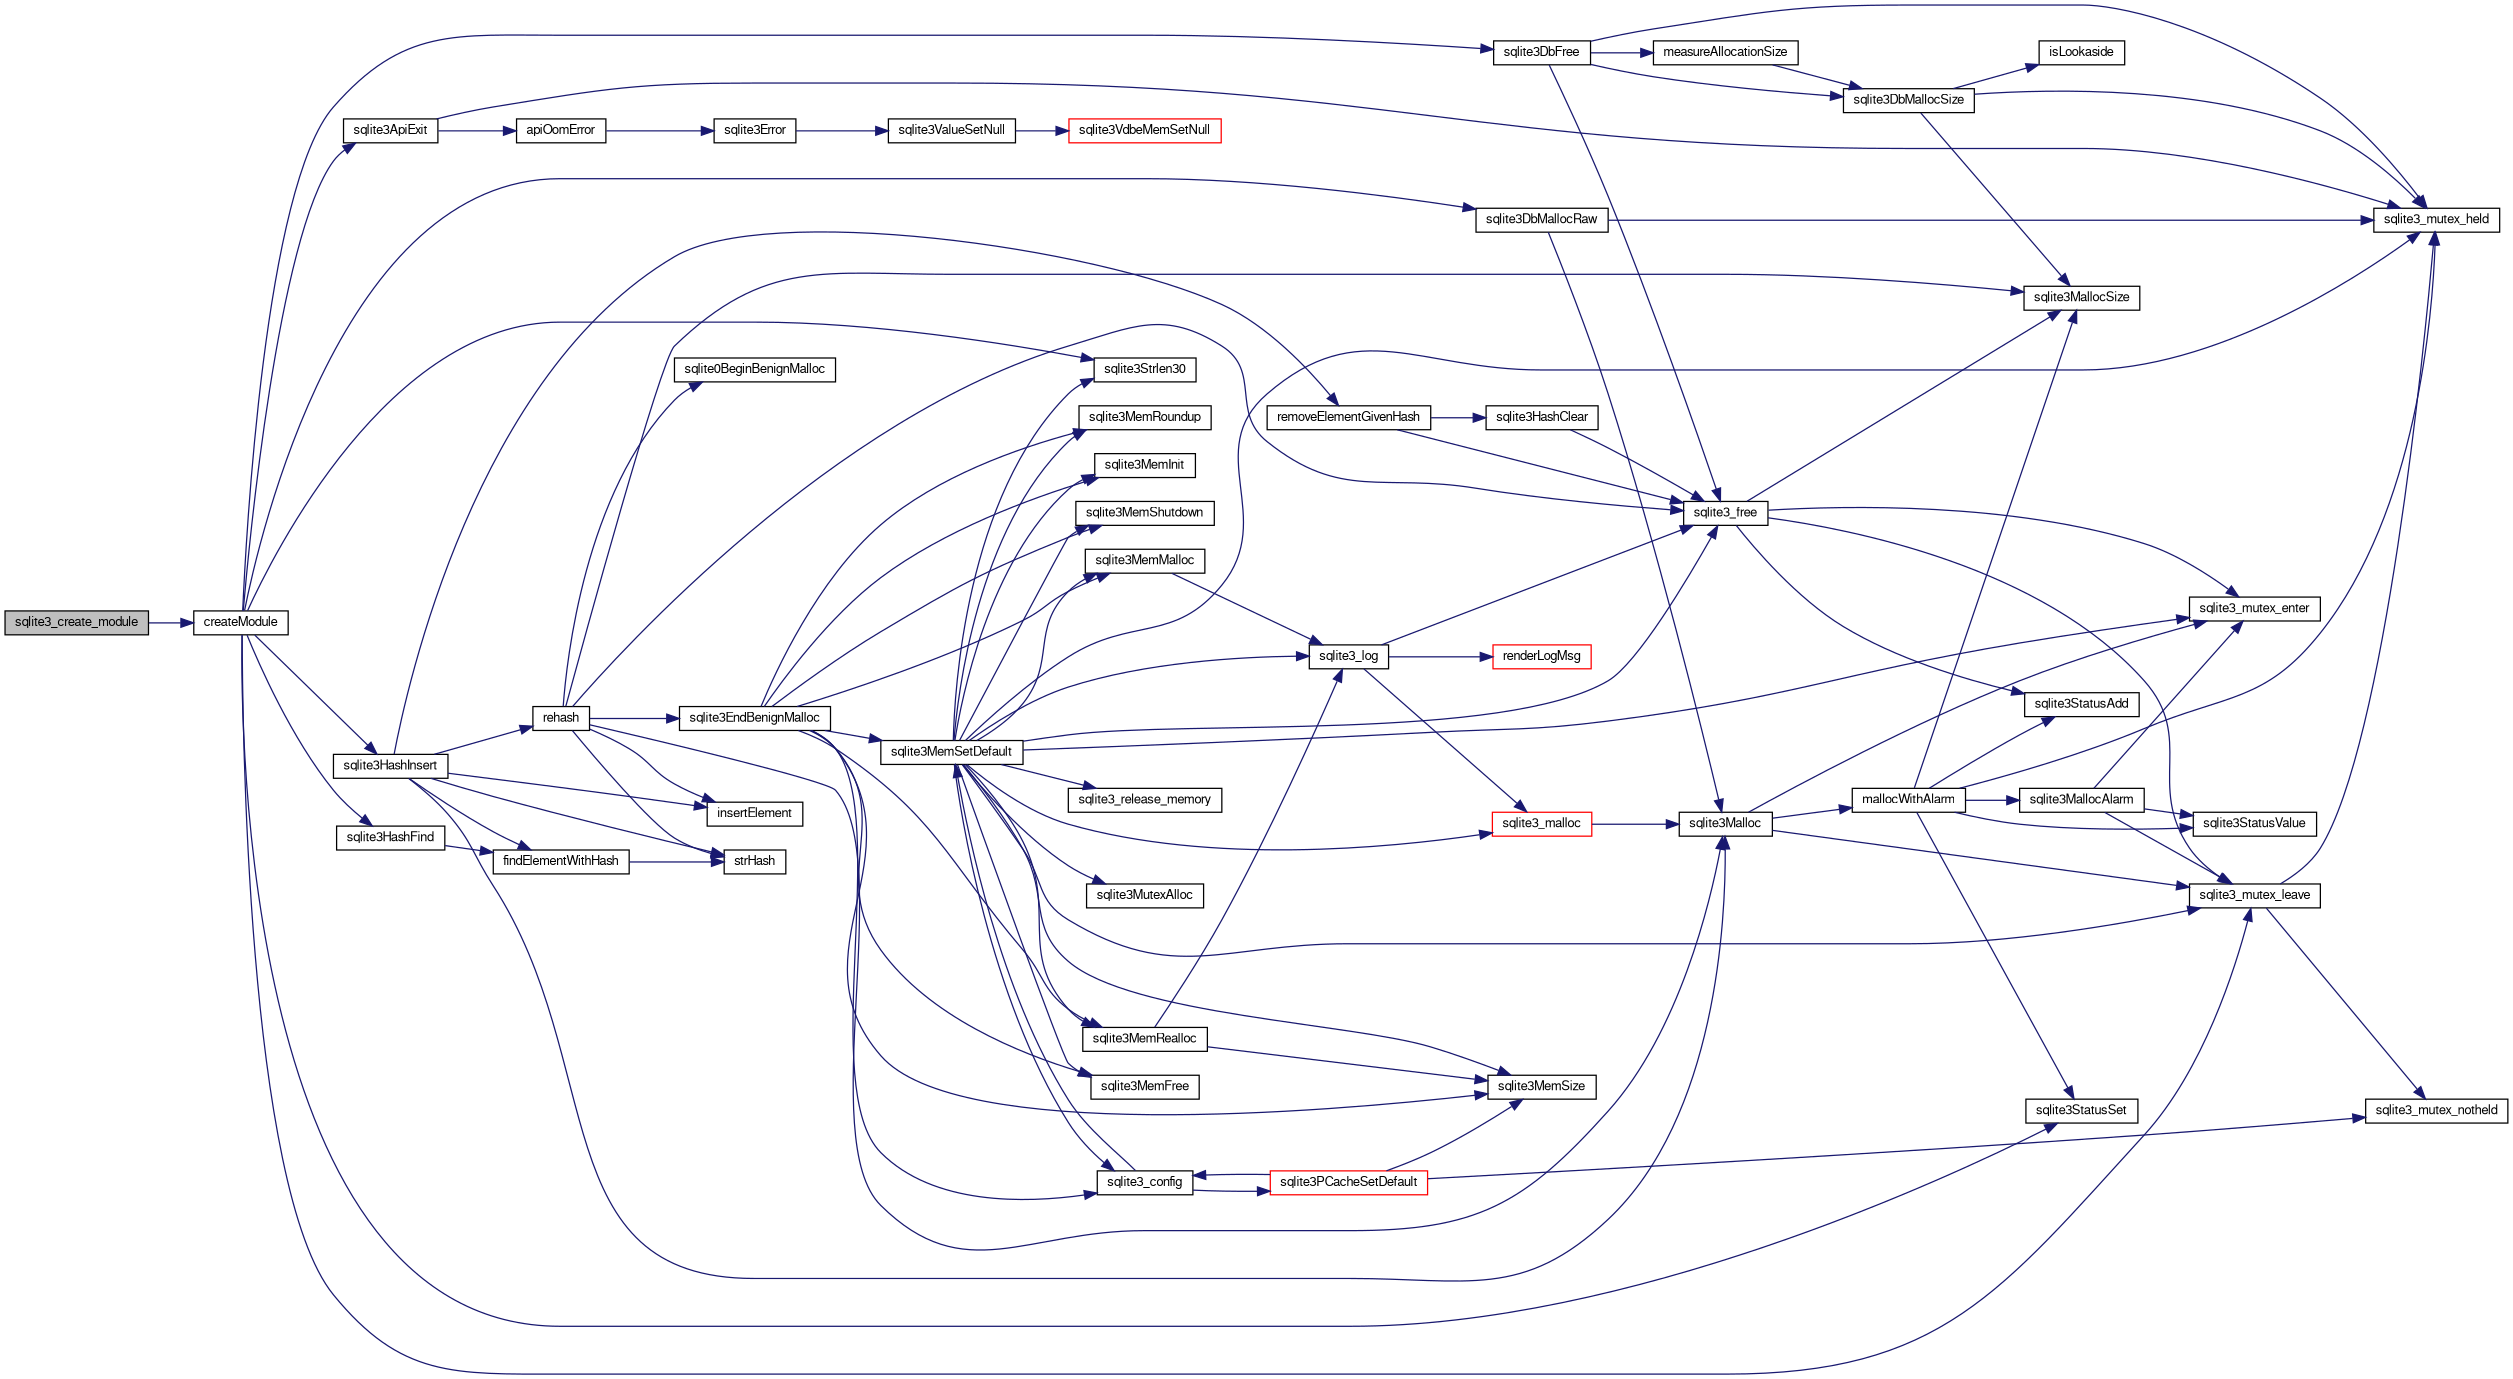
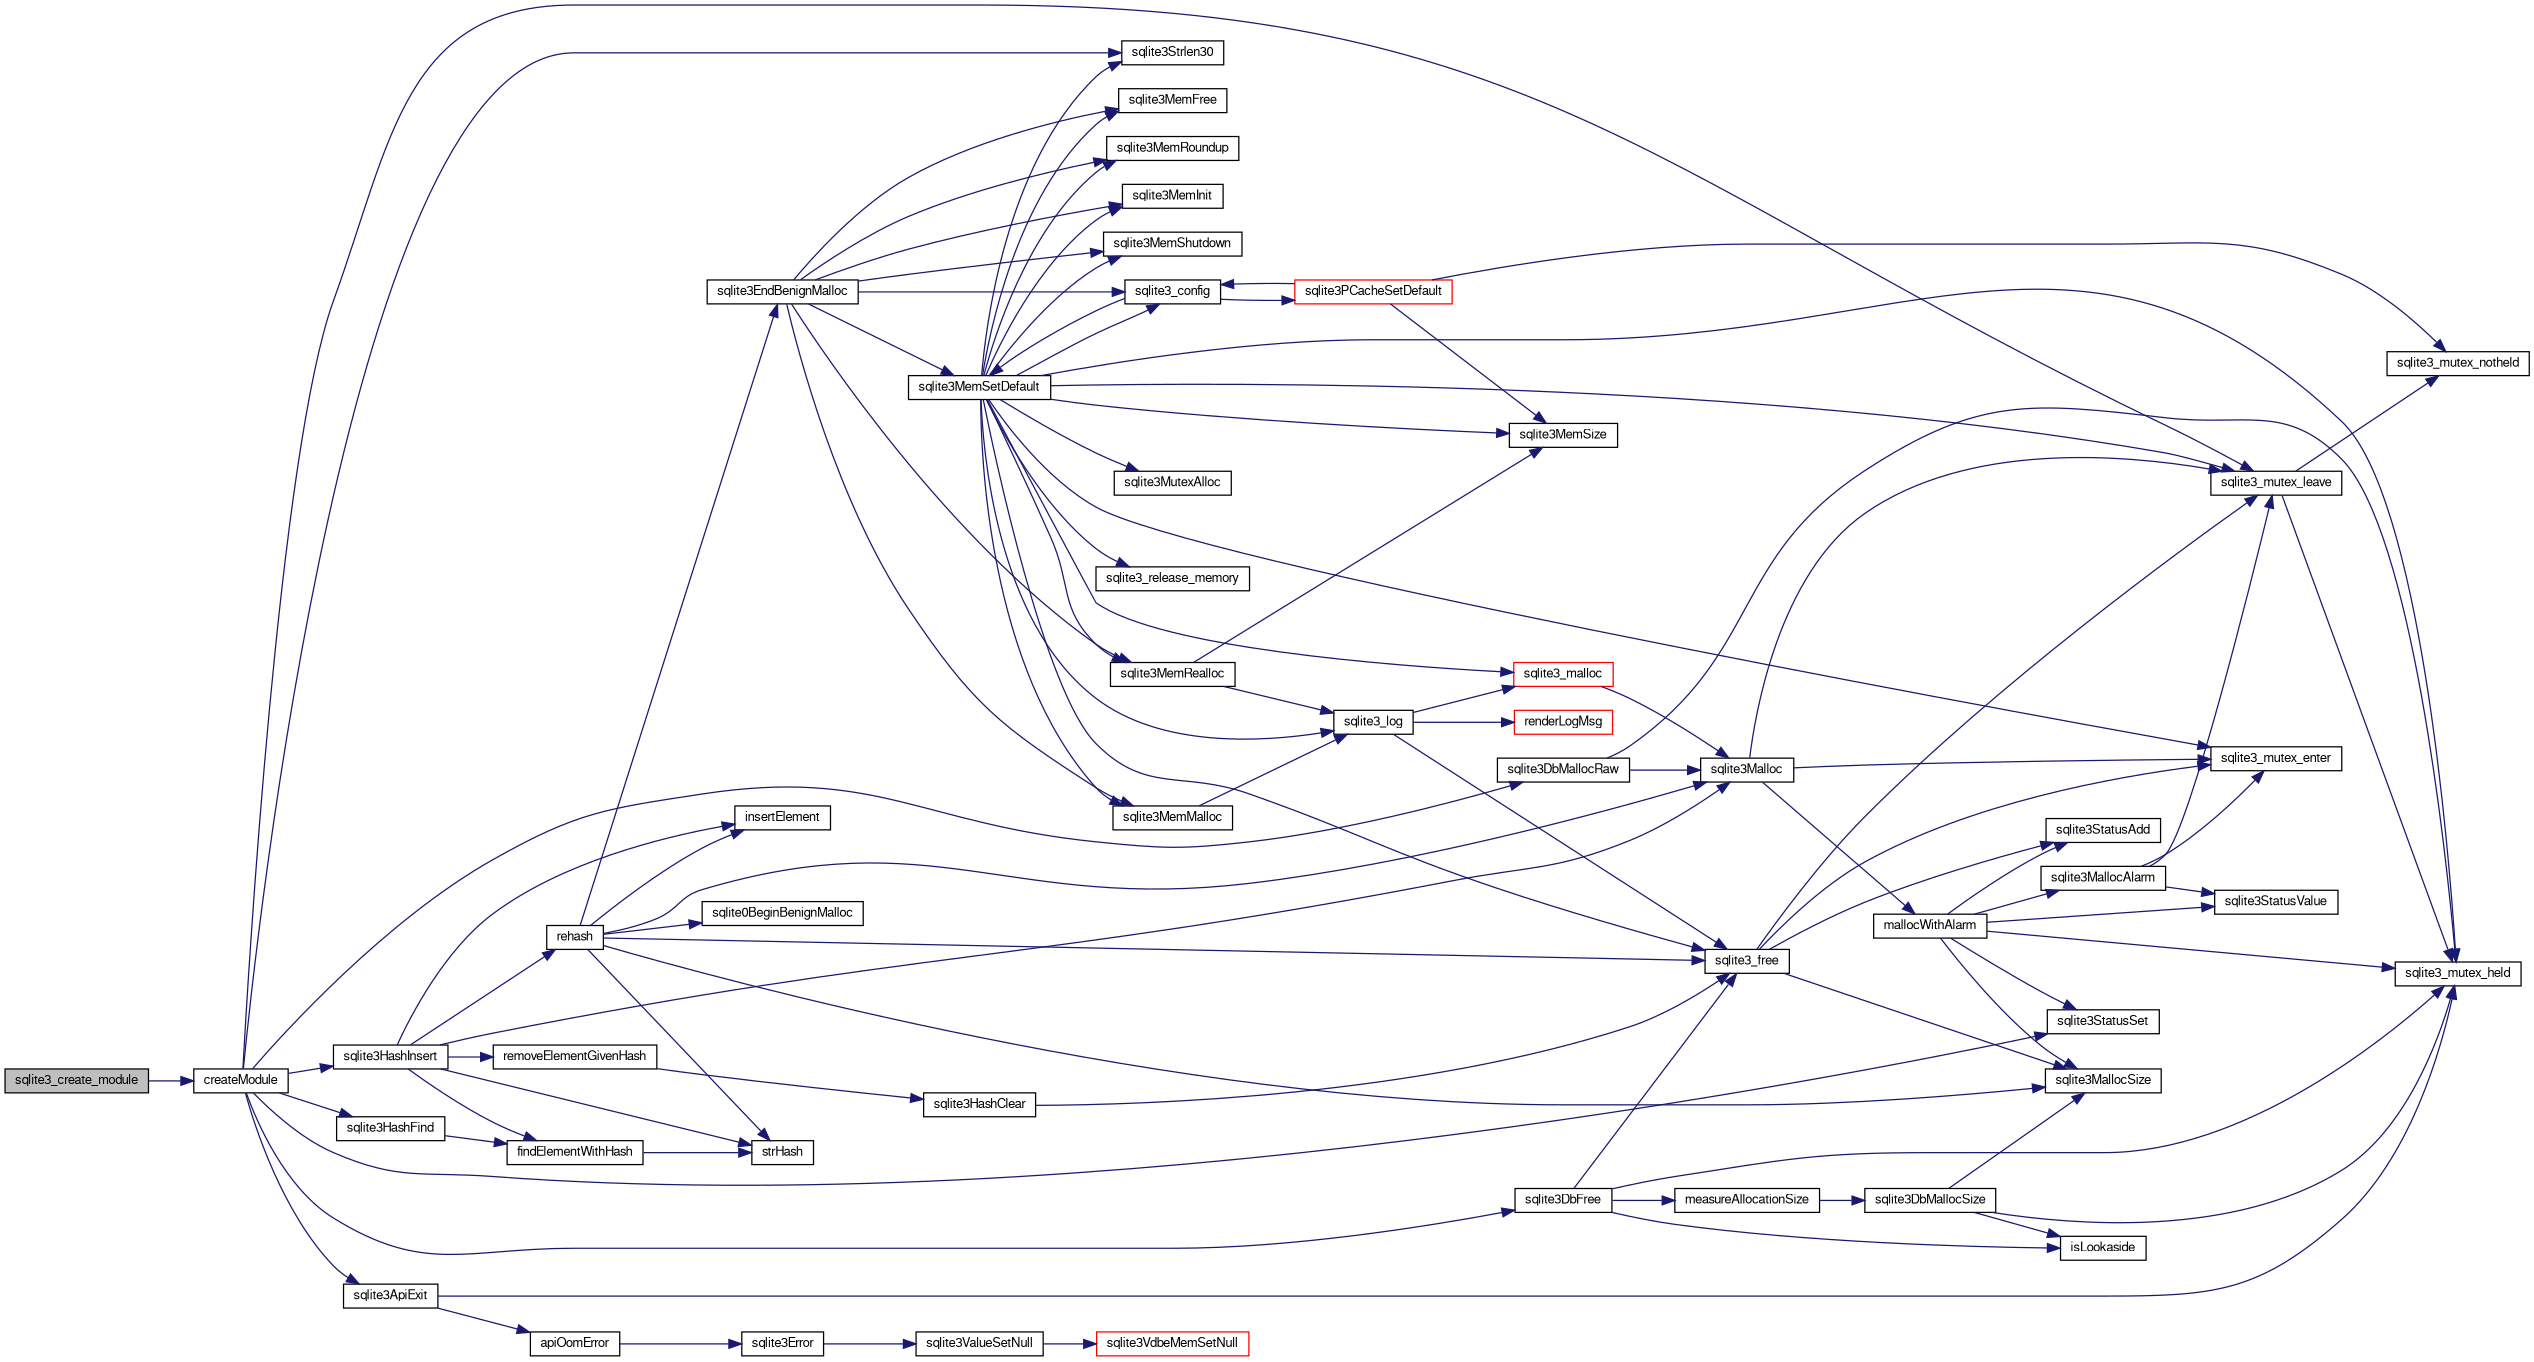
edge "sqlite3DbFree" -> "sqlite3DbMallocSize": now "sqlite3DbFree" -> "isLookaside"
edge "removeElementGivenHash" -> "sqlite3_free": removed
edge "sqlite3EndBenignMalloc" -> "sqlite3MemSize": removed
